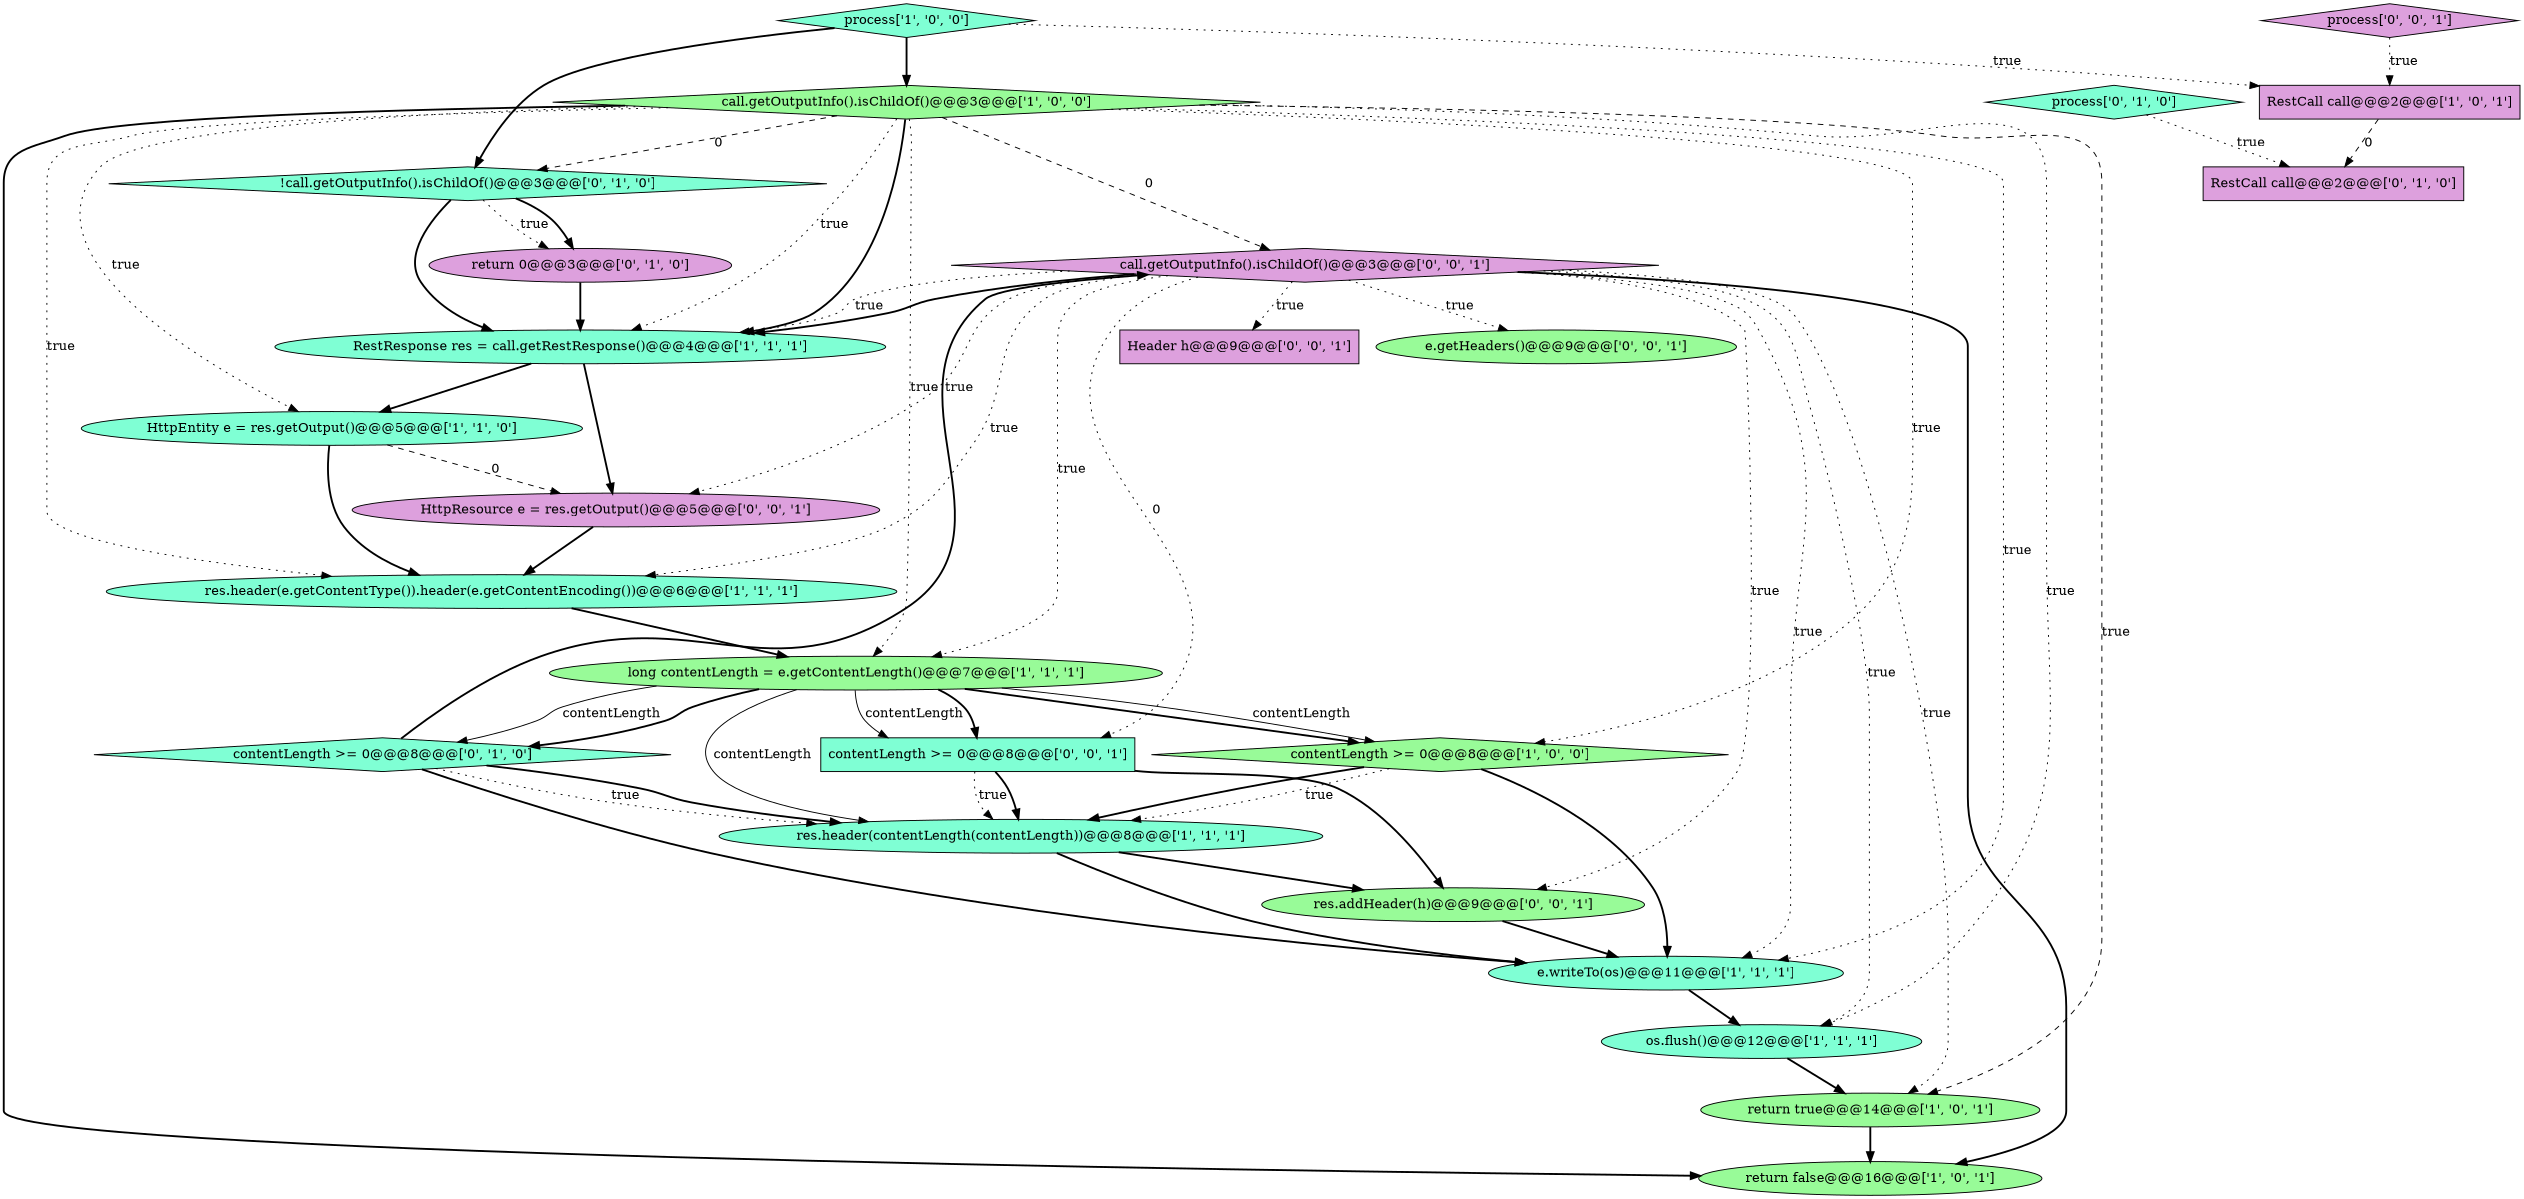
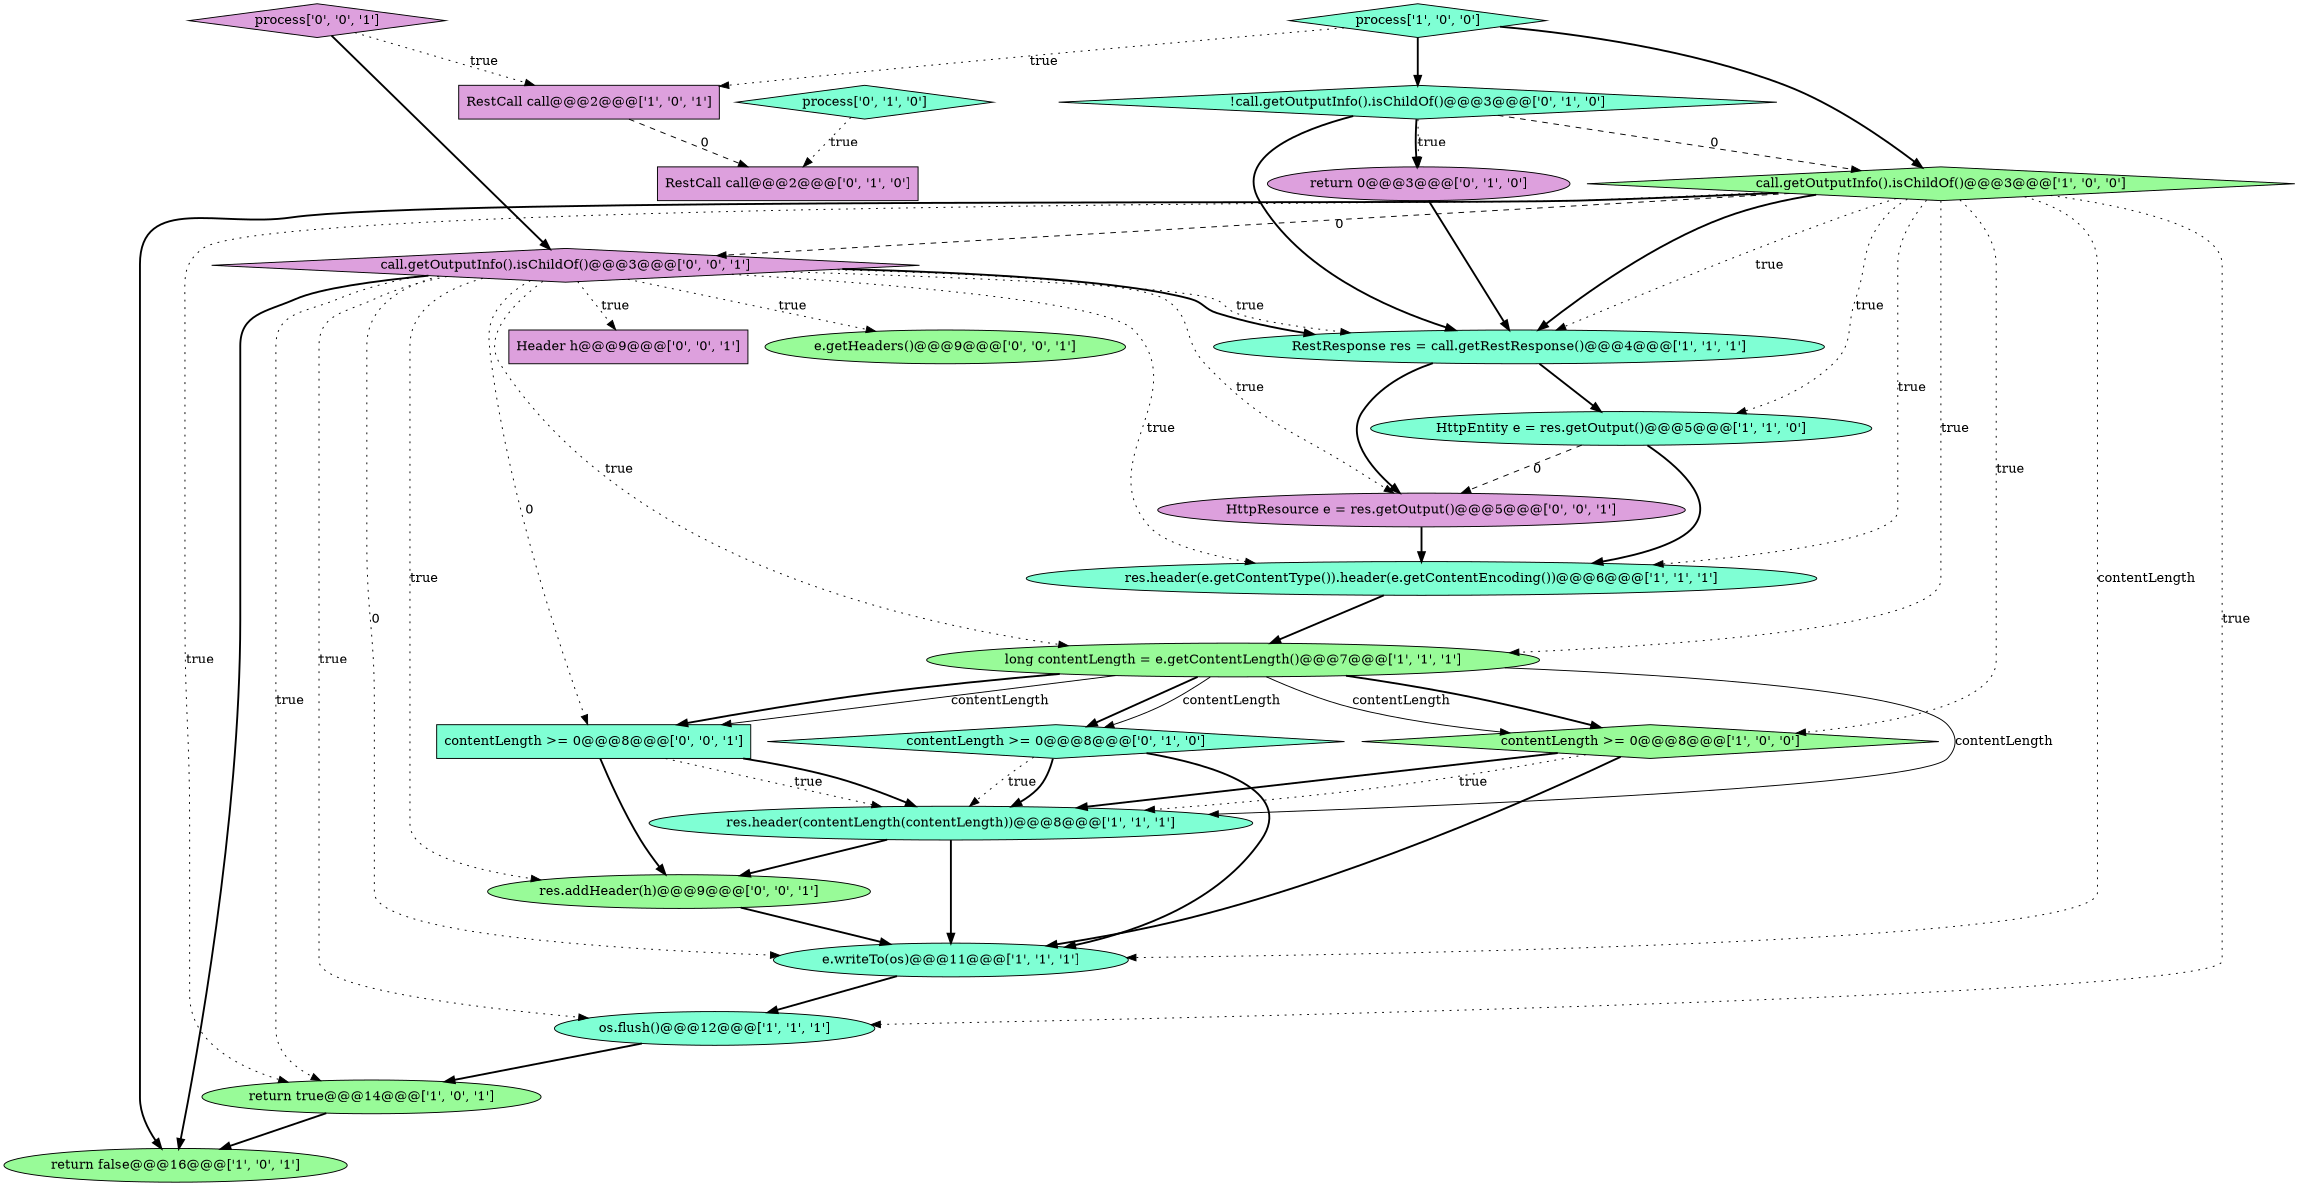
edge "call.getOutputInfo().isChildOf()@@@3@@@['1', '0', '0']" -> "!call.getOutputInfo().isChildOf()@@@3@@@['0', '1', '0']": reversed
edge "call.getOutputInfo().isChildOf()@@@3@@@['1', '0', '0']" -> "return true@@@14@@@['1', '0', '1']": style dashed -> dotted
edge "call.getOutputInfo().isChildOf()@@@3@@@['1', '0', '0']" -> "e.writeTo(os)@@@11@@@['1', '1', '1']": label "true" -> "contentLength"
edge "contentLength >= 0@@@8@@@['0', '1', '0']" -> "call.getOutputInfo().isChildOf()@@@3@@@['0', '0', '1']": now "process['0', '0', '1']" -> "call.getOutputInfo().isChildOf()@@@3@@@['0', '0', '1']"
edge "call.getOutputInfo().isChildOf()@@@3@@@['0', '0', '1']" -> "e.writeTo(os)@@@11@@@['1', '1', '1']": label "true" -> "0"
